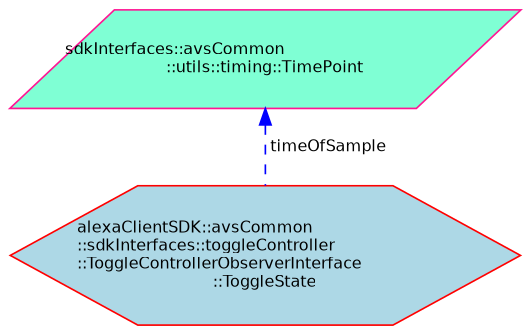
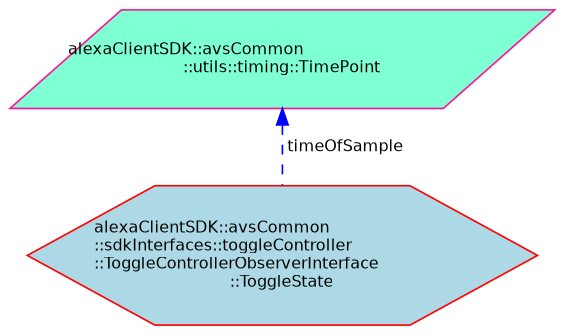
node "sdkInterfaces::avsCommon ::utils::timing::TimePoint": label "sdkInterfaces::avsCommon ::utils::timing::TimePoint" -> "alexaClientSDK::avsCommon ::utils::timing::TimePoint"
